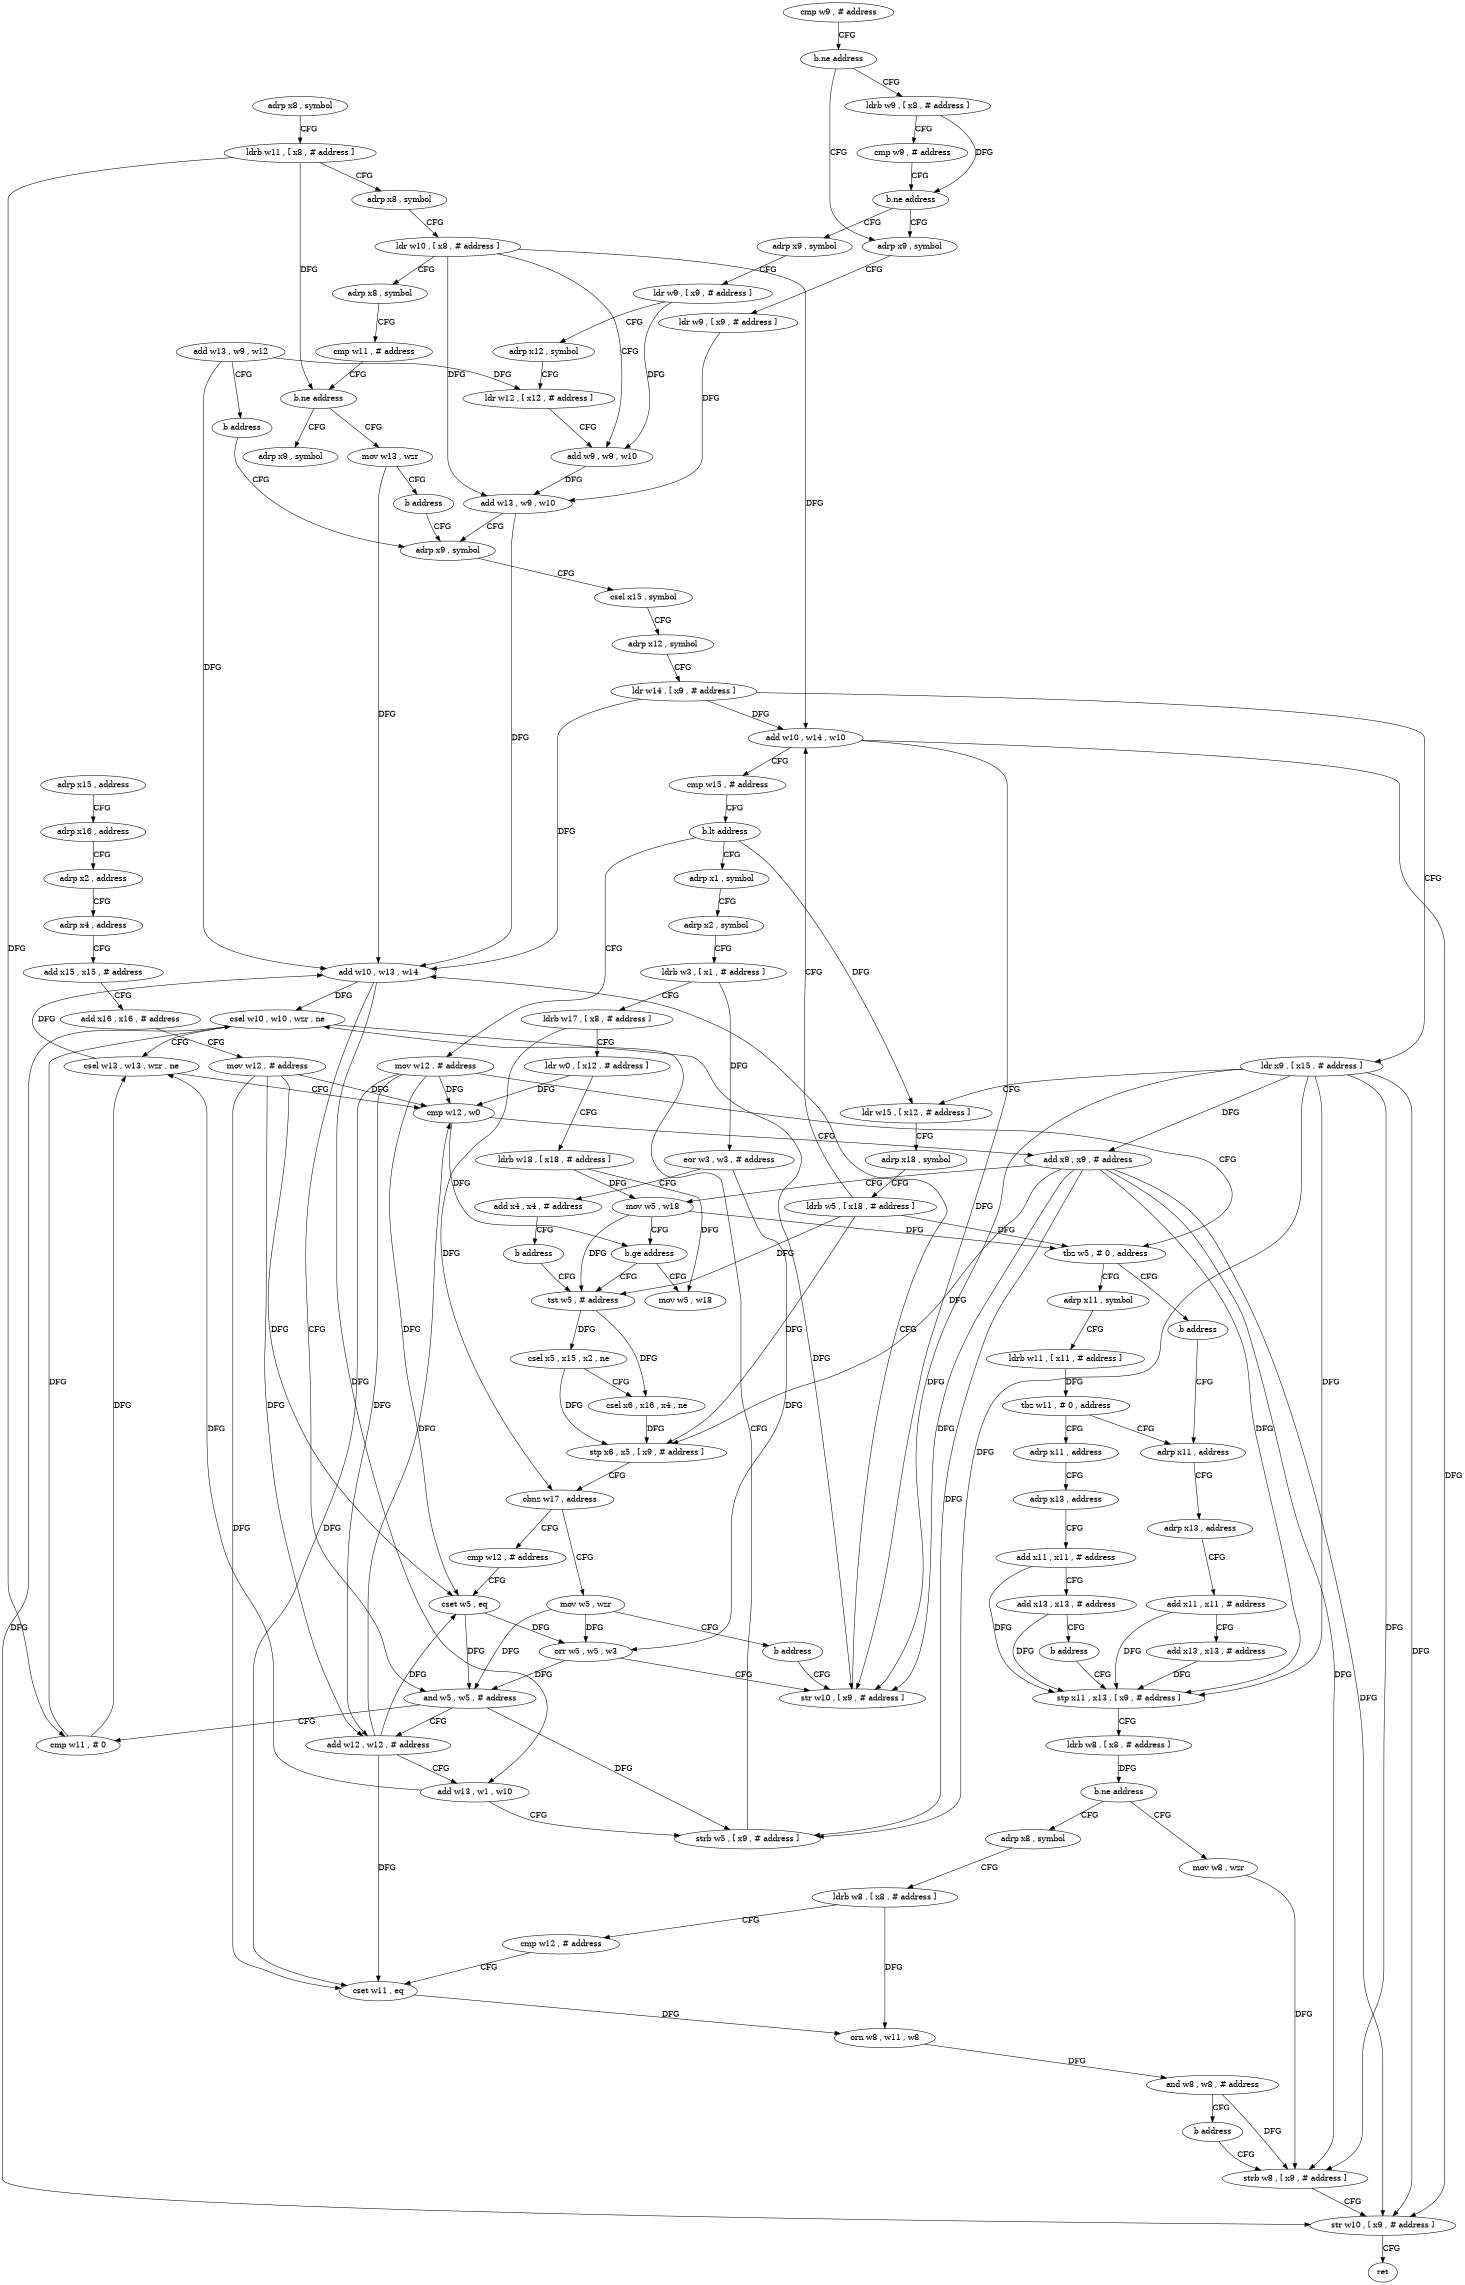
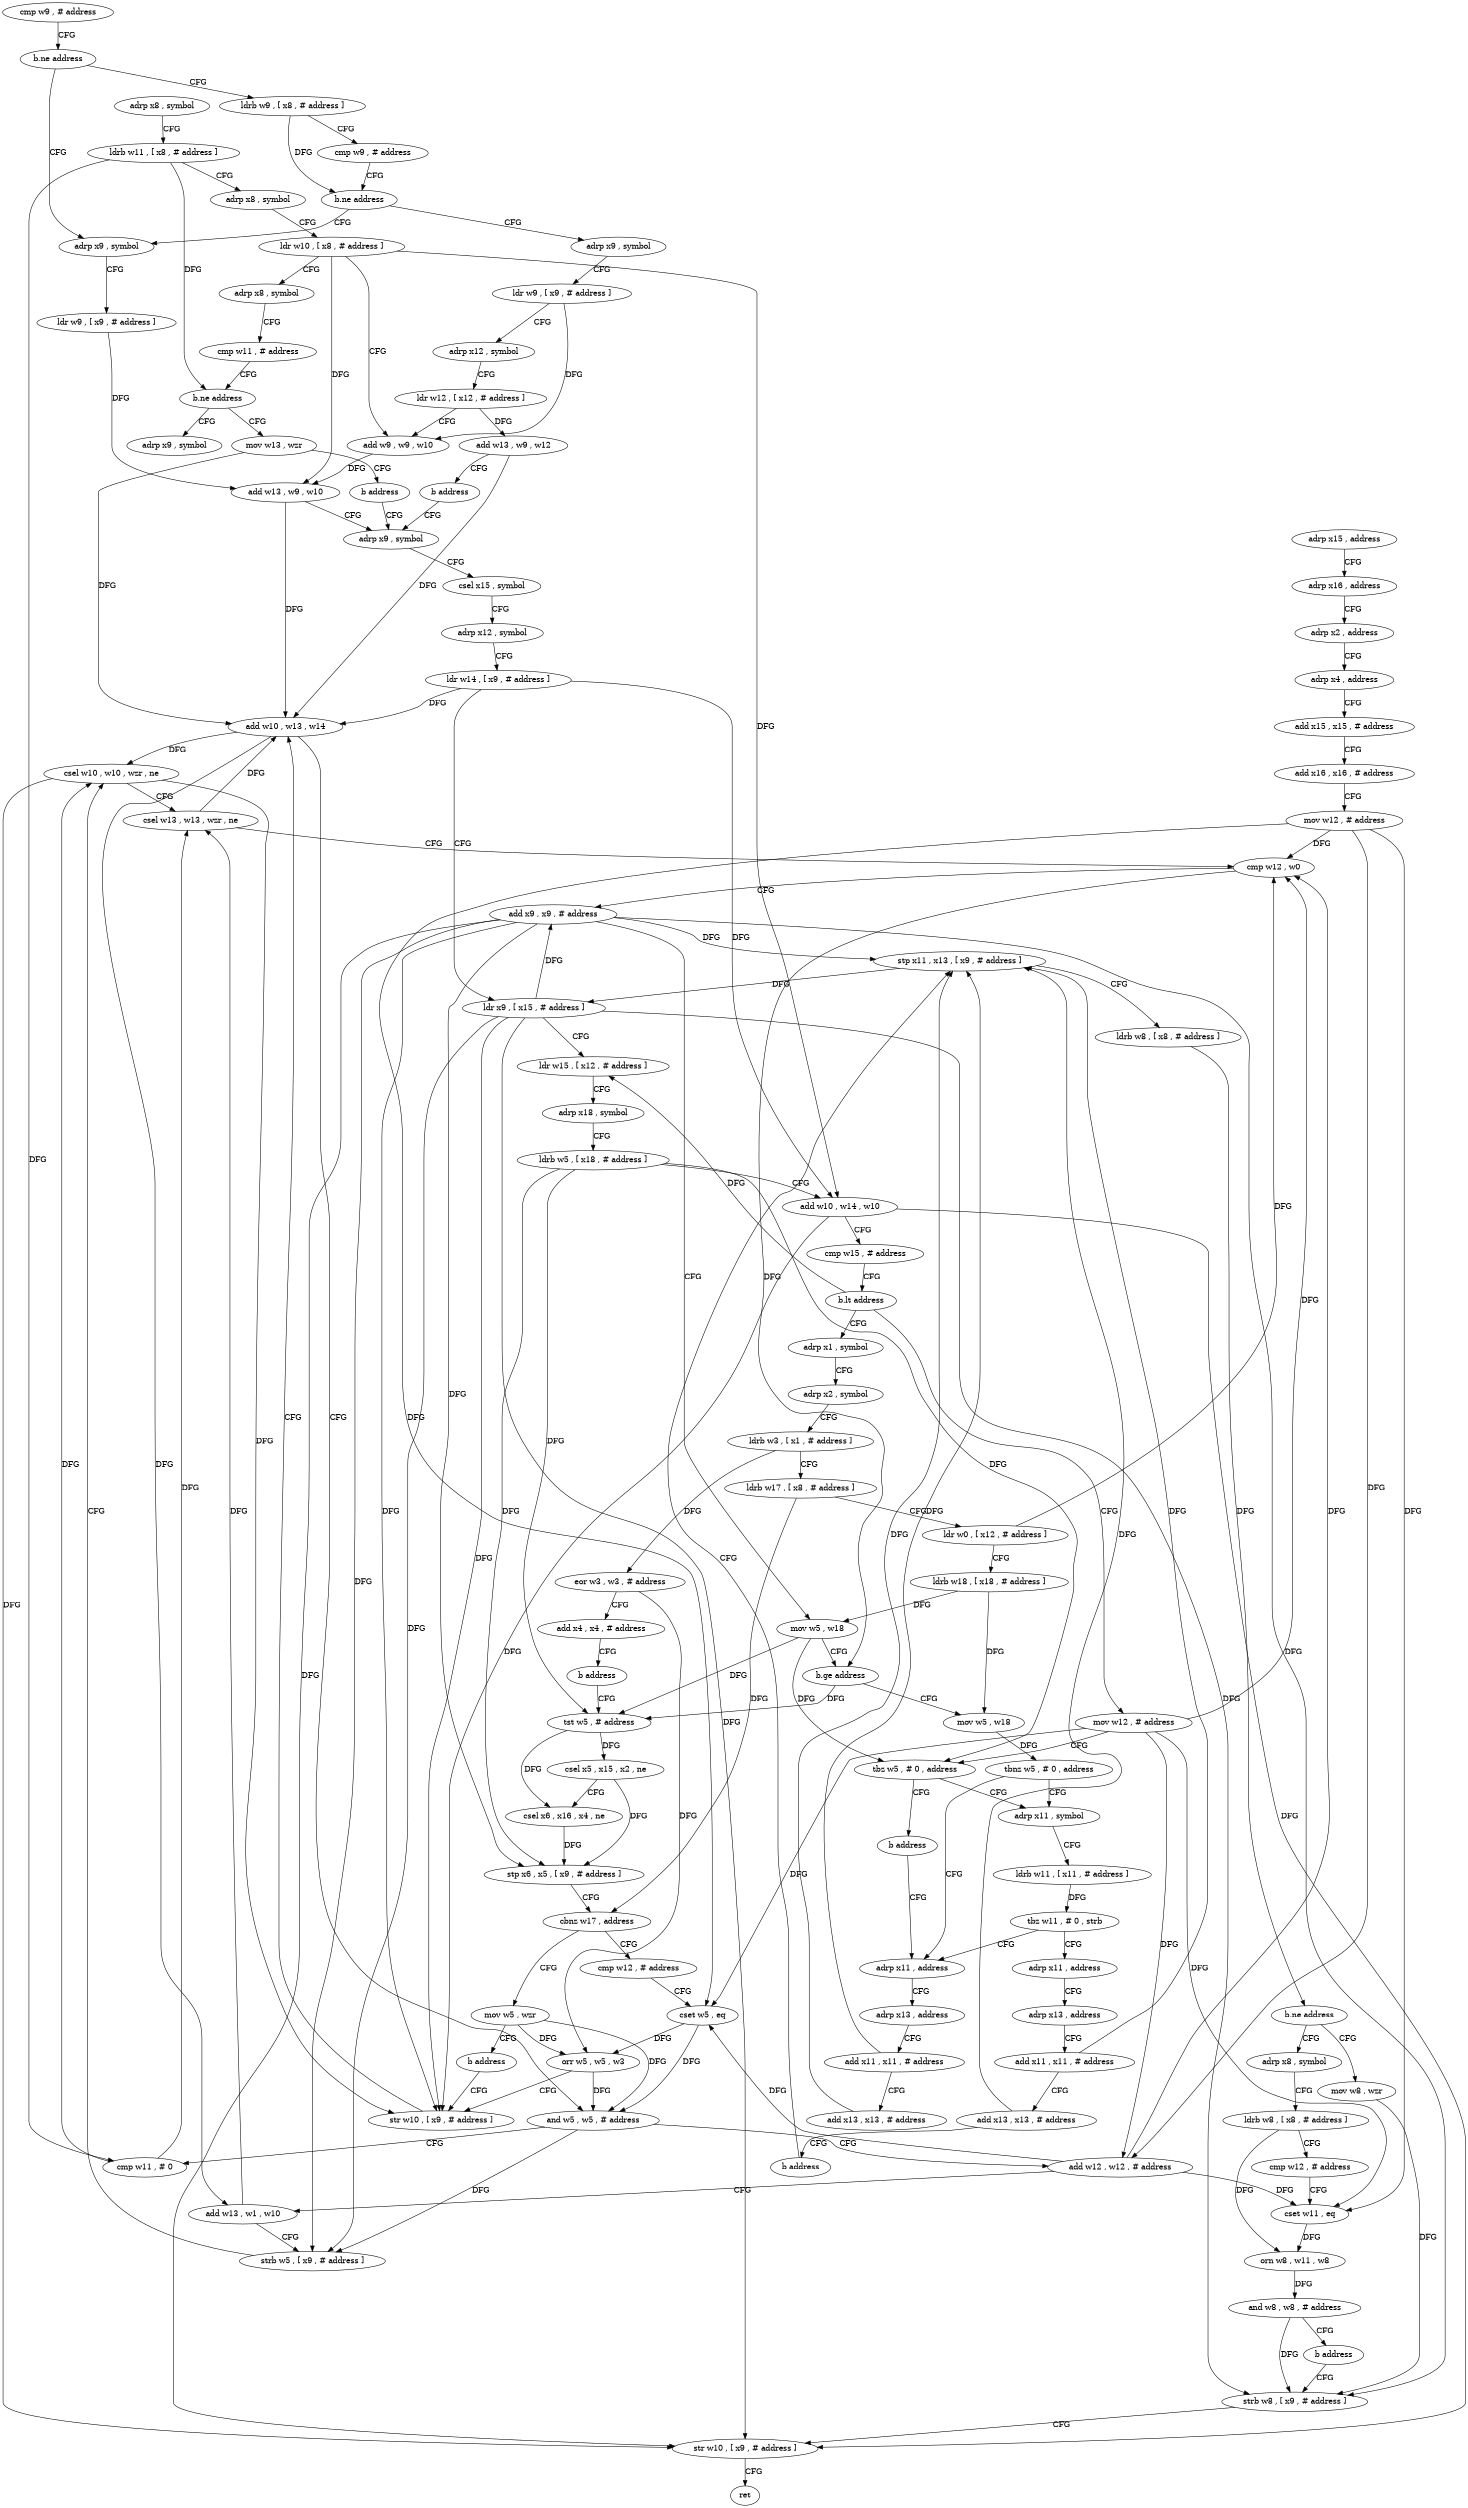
edge "add w13 , w9 , w12" -> "ldr w12 , [ x12 , # address ]": reversed
edge "b.ge address" -> "tst w5 , # address": label "CFG" -> "DFG"
node "tbz w11 , # 0 , address": label "tbz w11 , # 0 , address" -> "tbz w11 , # 0 , strb"
edge "ldr x9 , [ x15 , # address ]" -> "stp x11 , x13 , [ x9 , # address ]": reversed
node "tbnz w5 , # 0 , address": added
